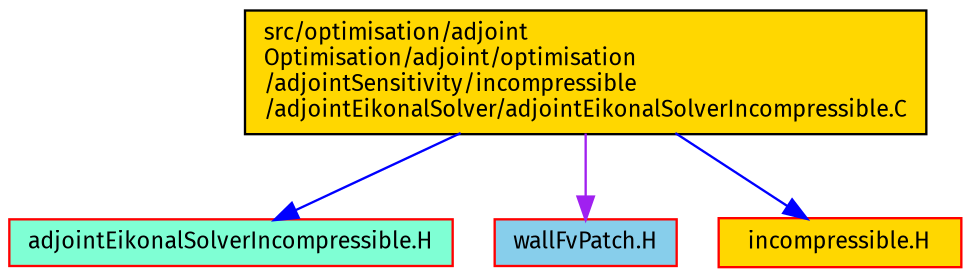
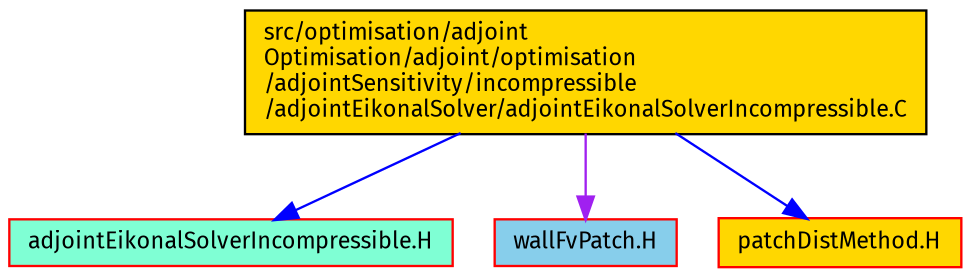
node "incompressible.H": label "incompressible.H" -> "patchDistMethod.H"
